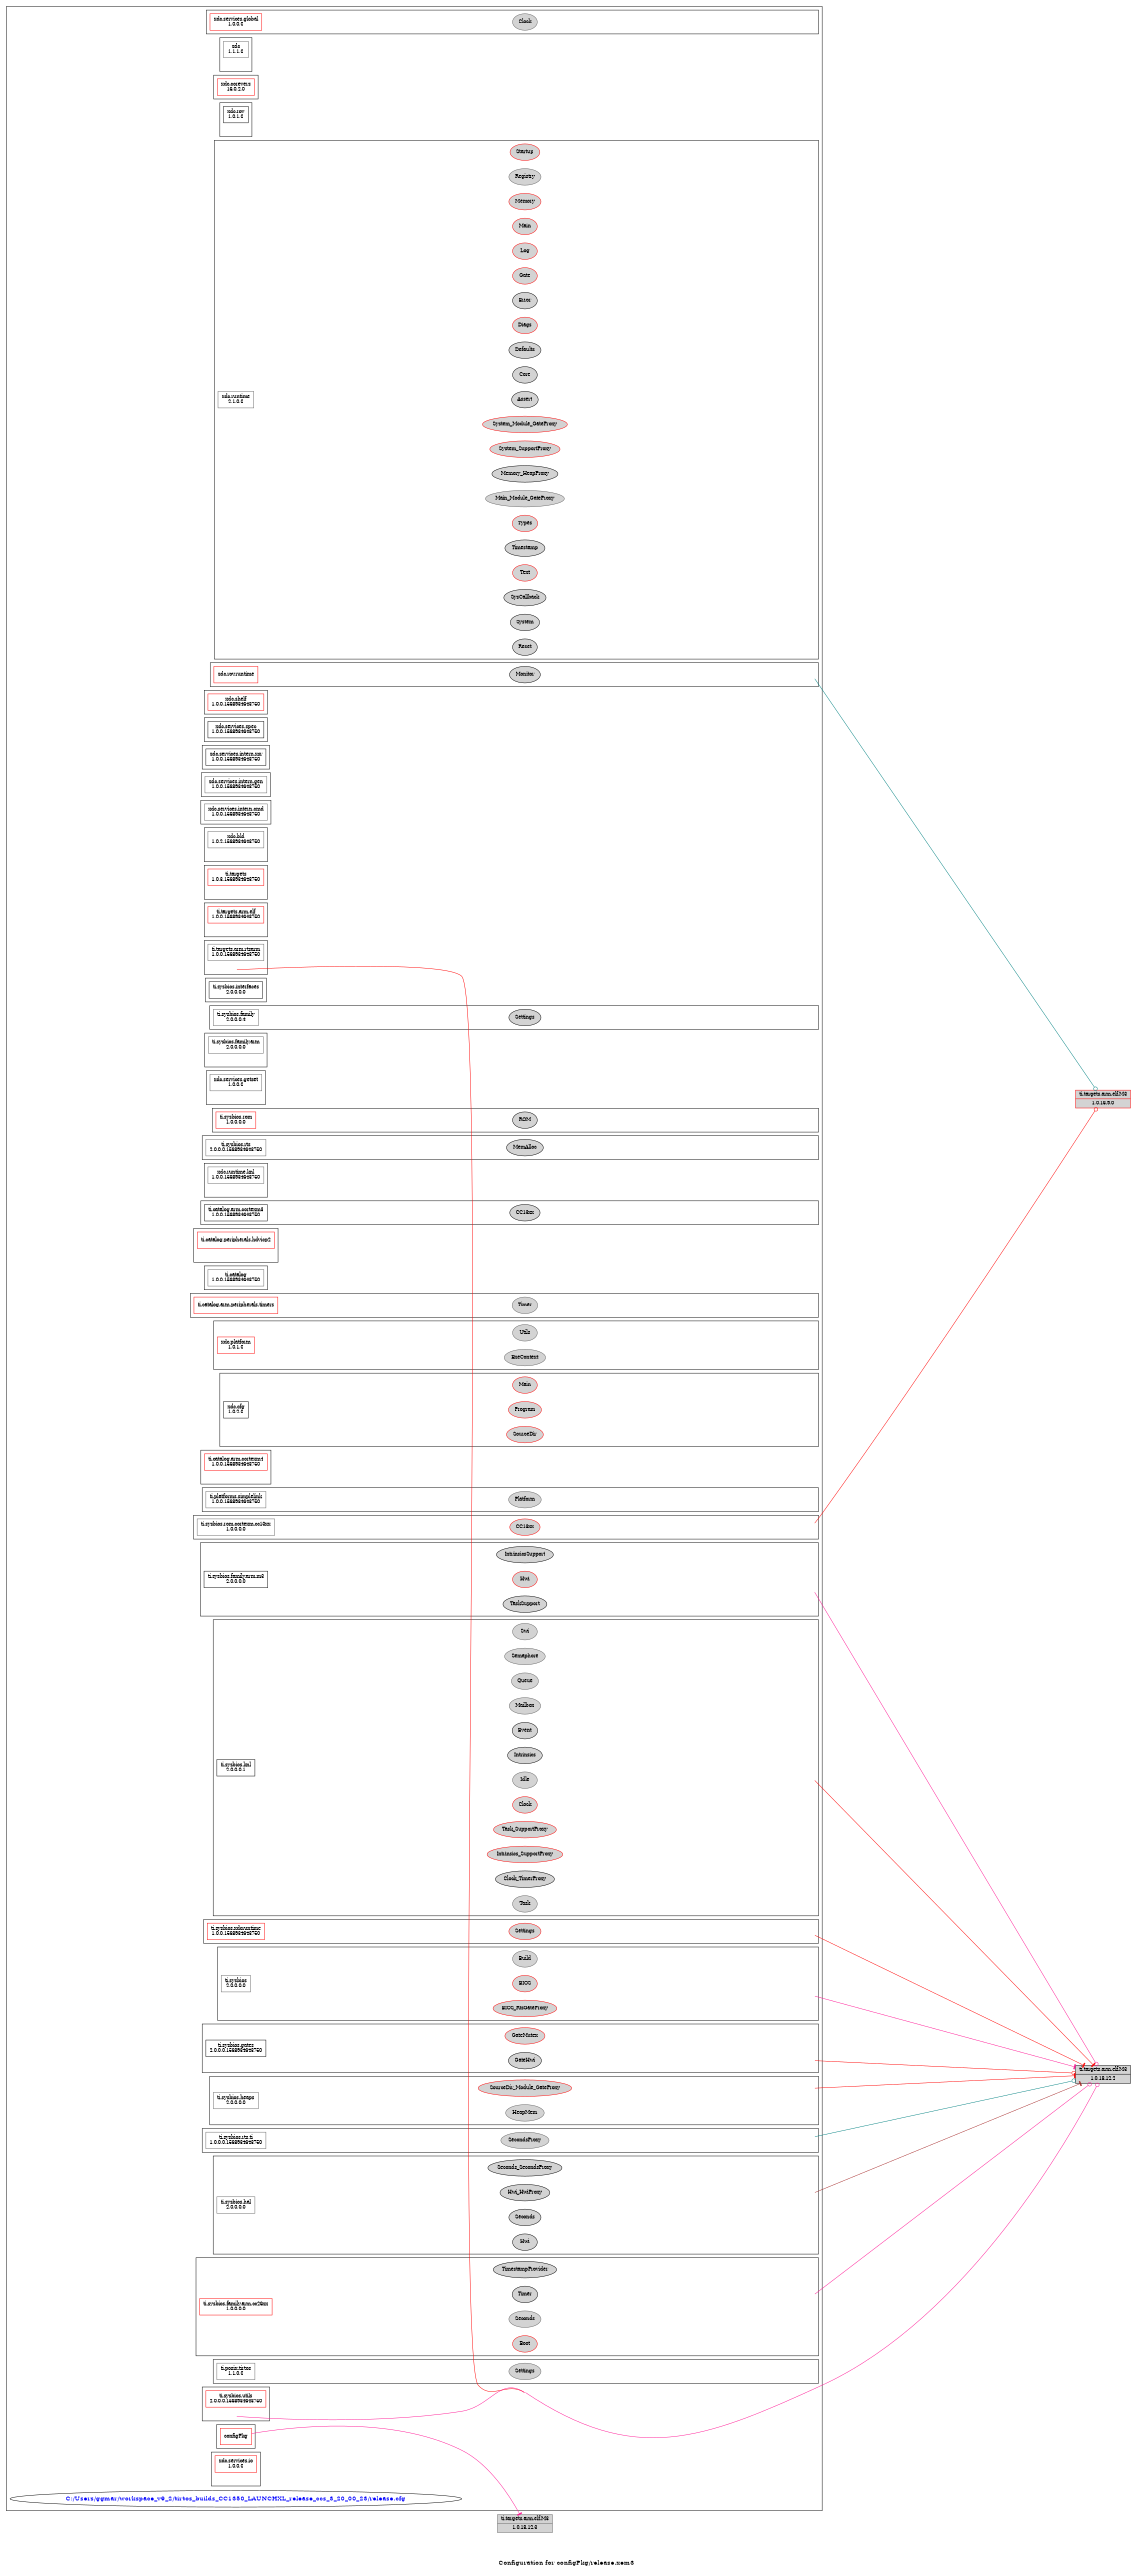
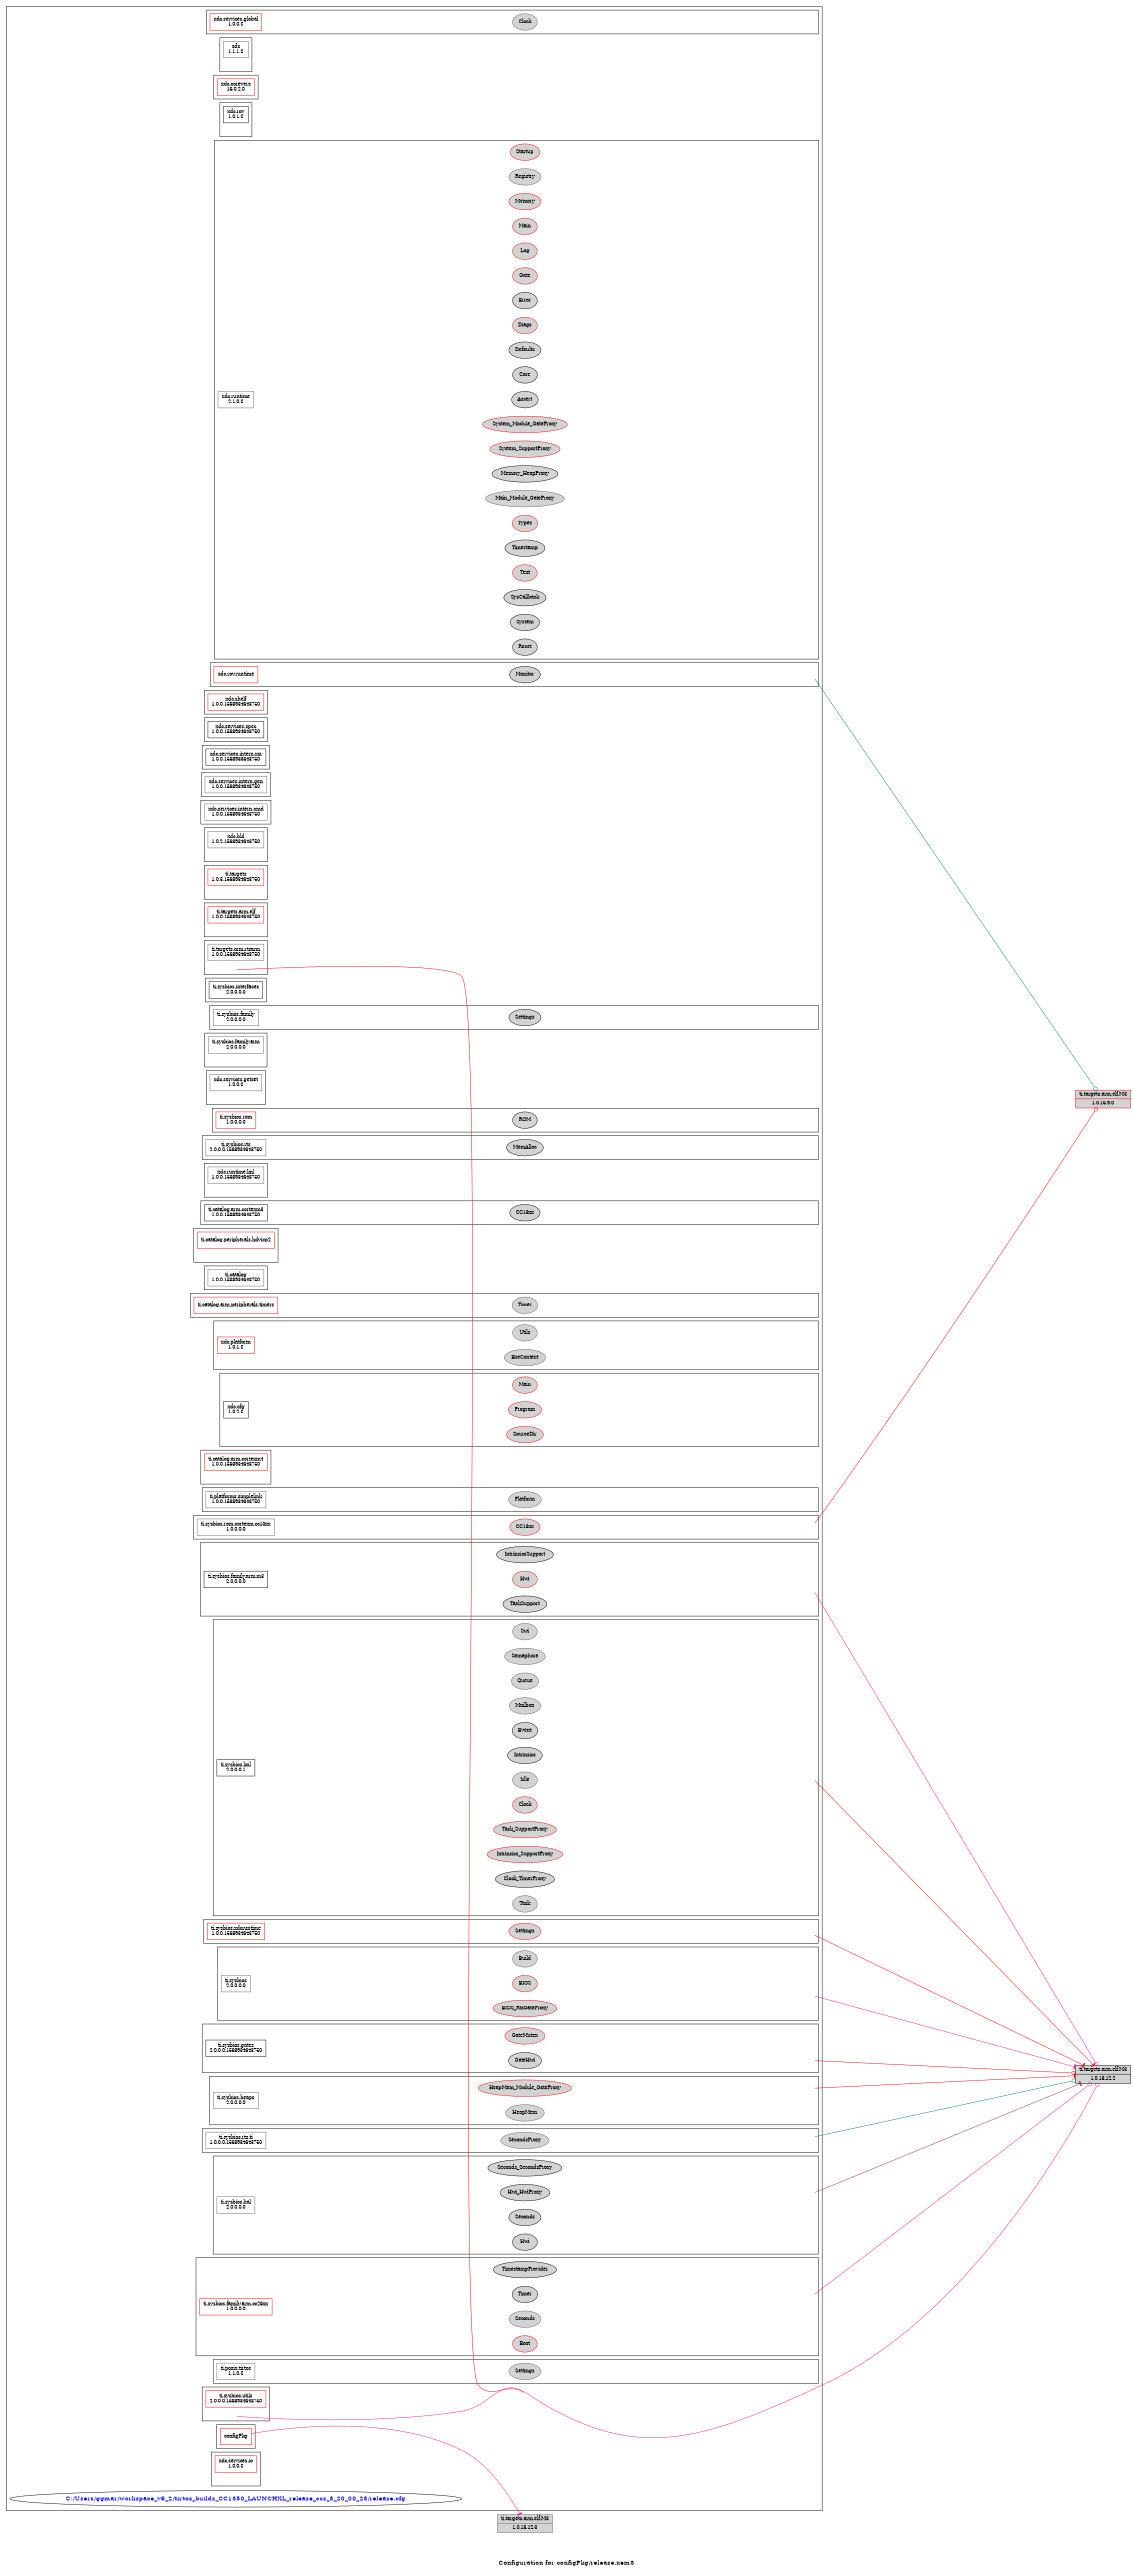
node "xdc.services.intern.xsr 1,0,0,1568934643750": label "xdc.services.intern.xsr 1,0,0,1568934643750" -> "xdc.services.intern.xsr 1,0,0,1568933643750"
node "ti.sysbios.family 2,0,0,0,4": label "ti.sysbios.family 2,0,0,0,4" -> "ti.sysbios.family 2,0,0,0,0"
node "SourceDir_Module_GateProxy": label "SourceDir_Module_GateProxy" -> "HeapMem_Module_GateProxy"
